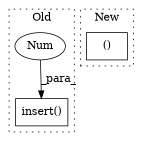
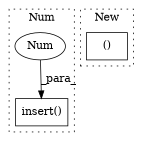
cluster "Old": label "Old" -> "Num"
